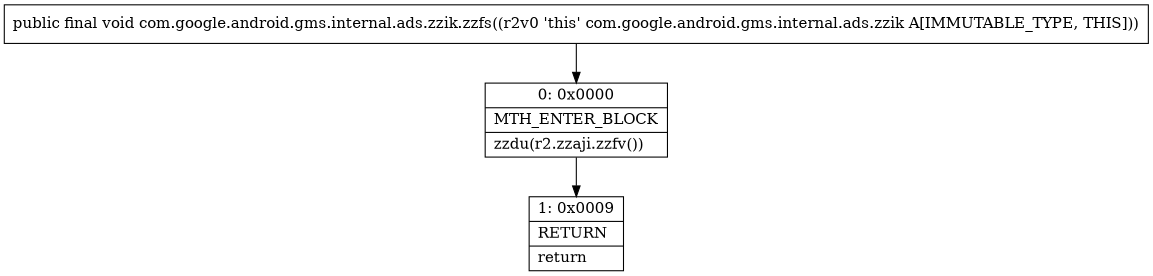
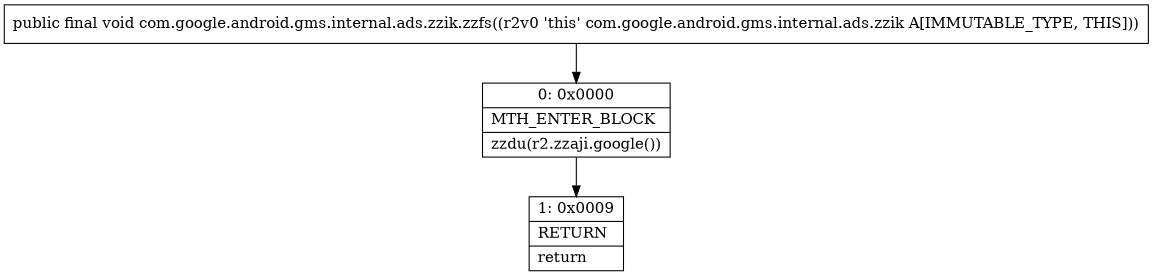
node "0: 0x0000": text "zzdu(r2.zzaji.zzfv())" -> "zzdu(r2.zzaji.google())"
